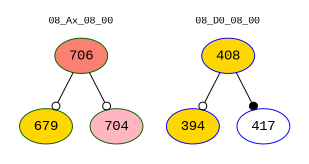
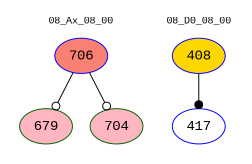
node "706": color darkgreen -> blue
node "679": fillcolor gold -> lightpink
node "394": removed
